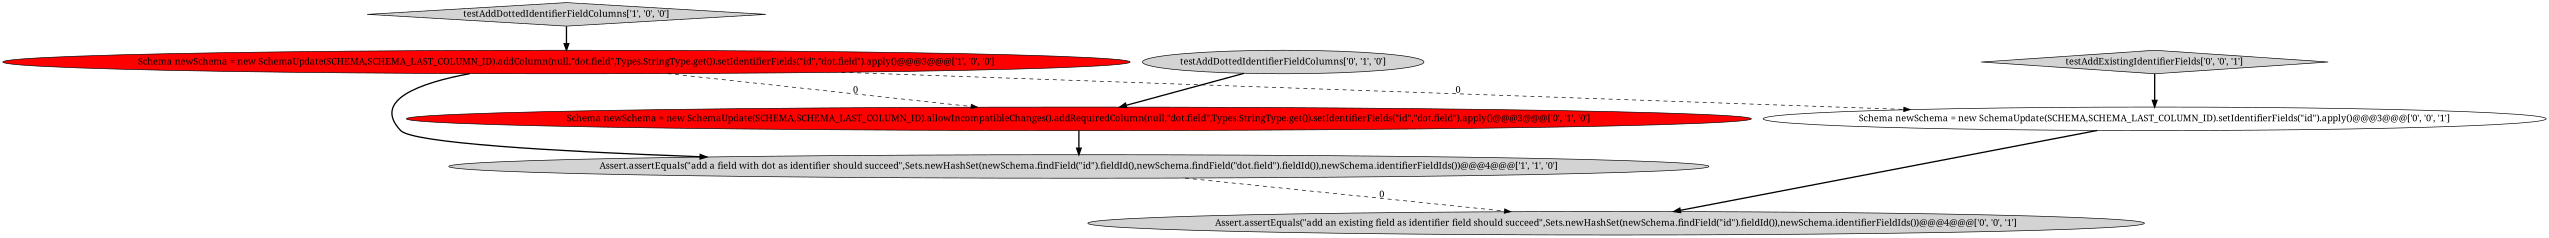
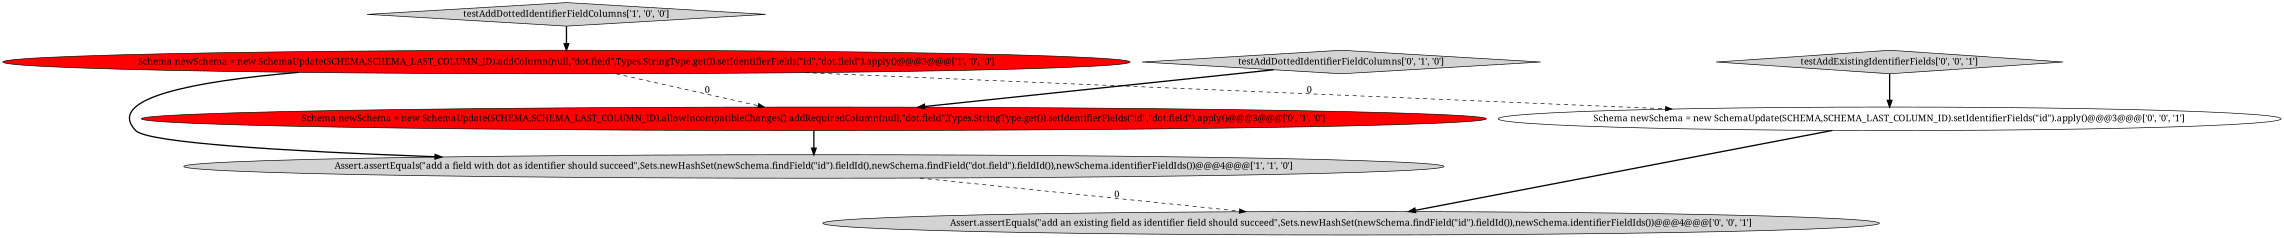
node "testAddDottedIdentifierFieldColumns['0', '1', '0']": shape ellipse -> diamond
